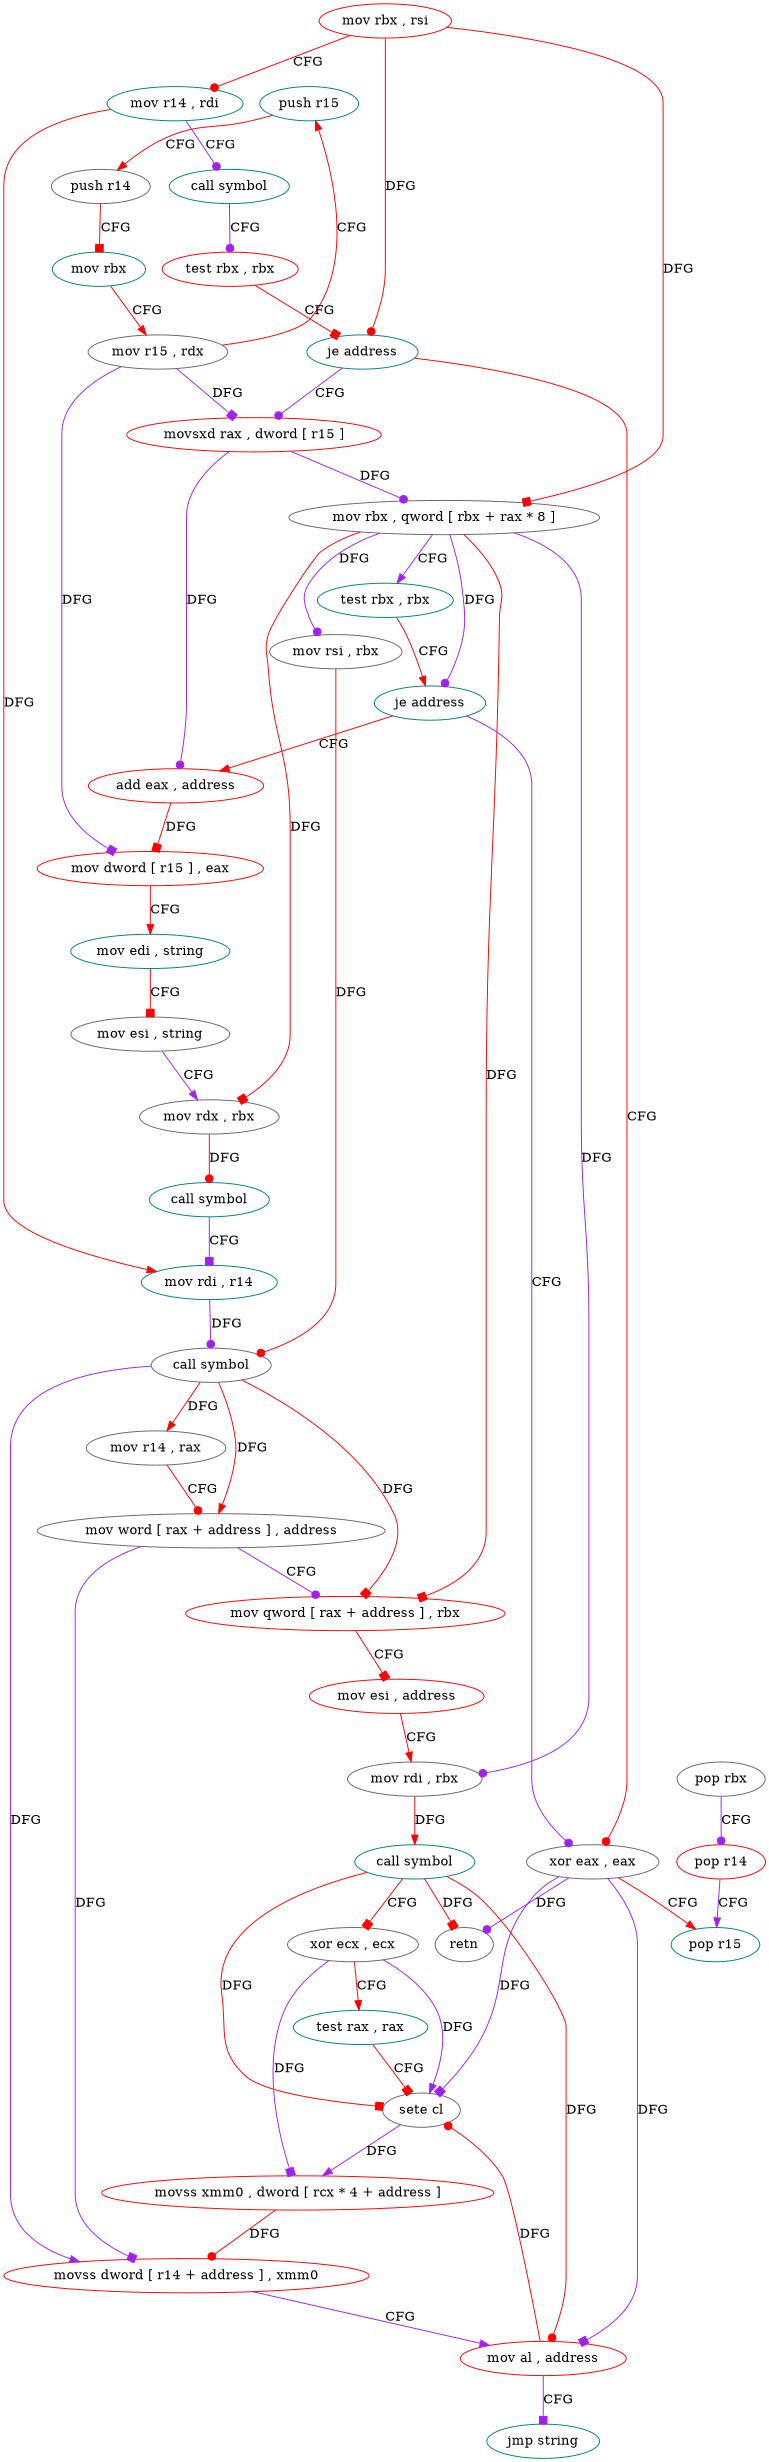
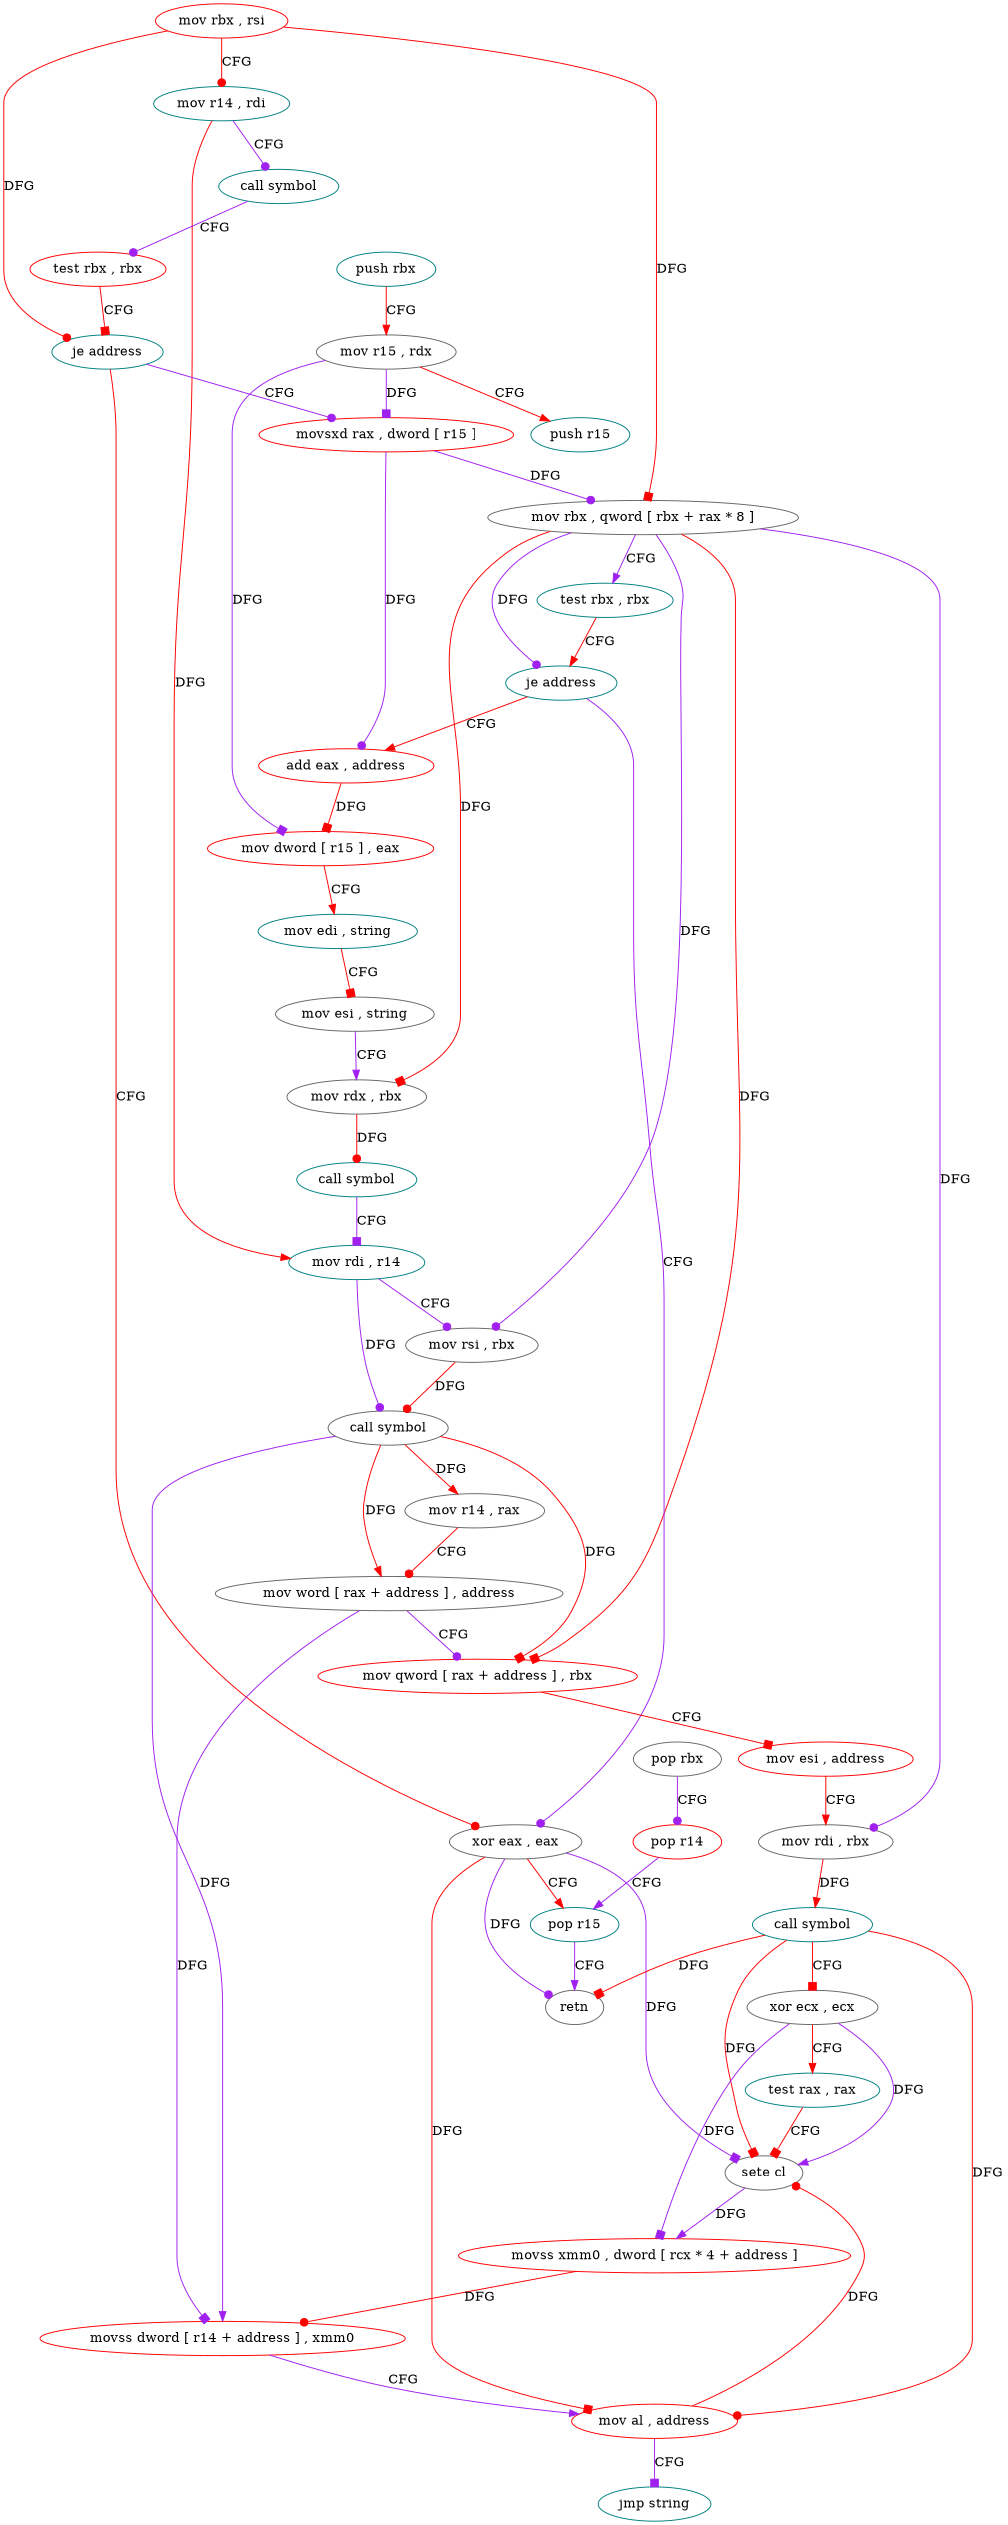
node "push r14": removed
node "mov rbx": label "mov rbx" -> "push rbx"
edge "mov rdi , r14" -> "mov rsi , rbx": added, label "CFG"
edge "pop r15" -> "retn": added, label "CFG"
edge "xor eax , eax" -> "mov al , address": color purple -> red
